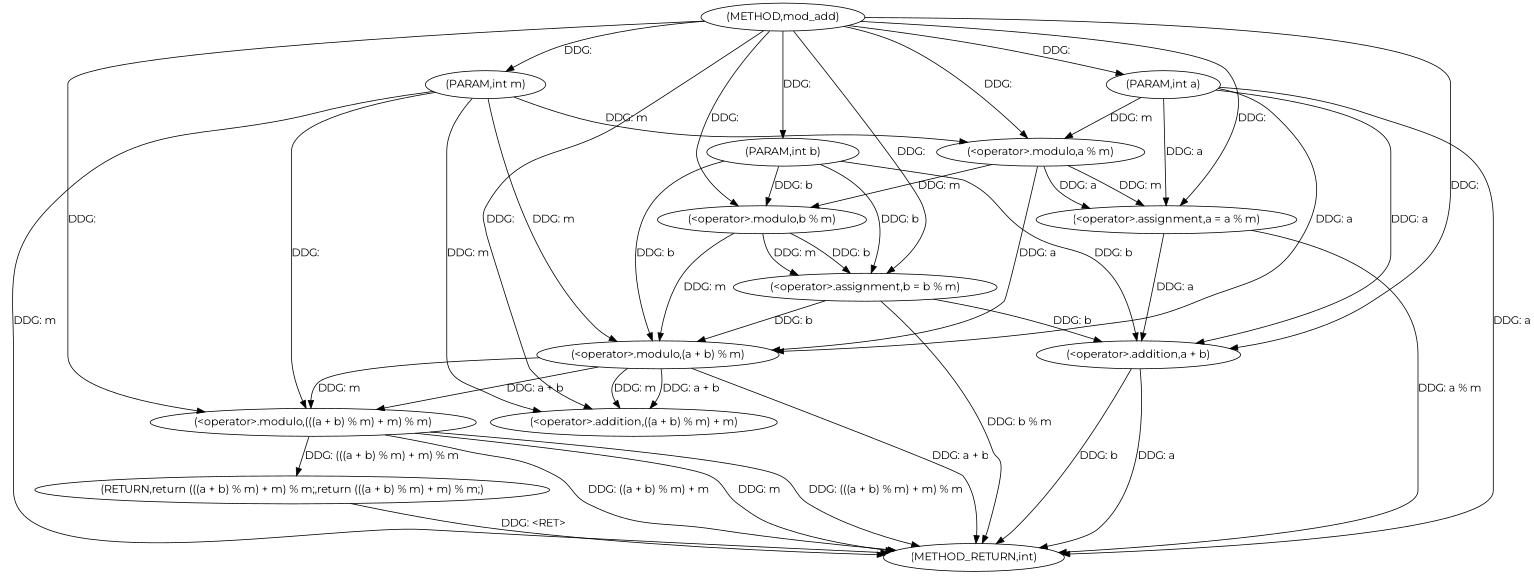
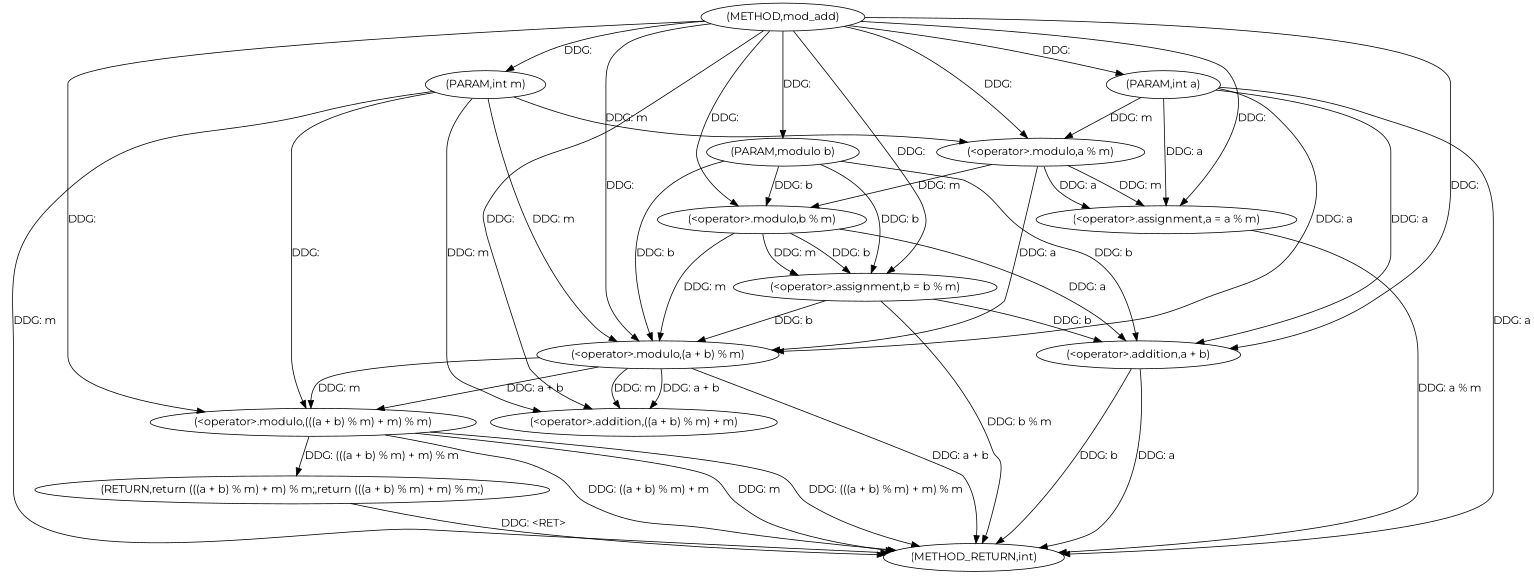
edge "(METHOD,mod_add)" -> "(<operator>.modulo,(a + b) % m)": added, label "DDG:"
node "(PARAM,int b)": label "(PARAM,int b)" -> "(PARAM,modulo b)"
edge "(<operator>.assignment,a = a % m)" -> "(<operator>.addition,a + b)": now "(<operator>.modulo,b % m)" -> "(<operator>.addition,a + b)"
